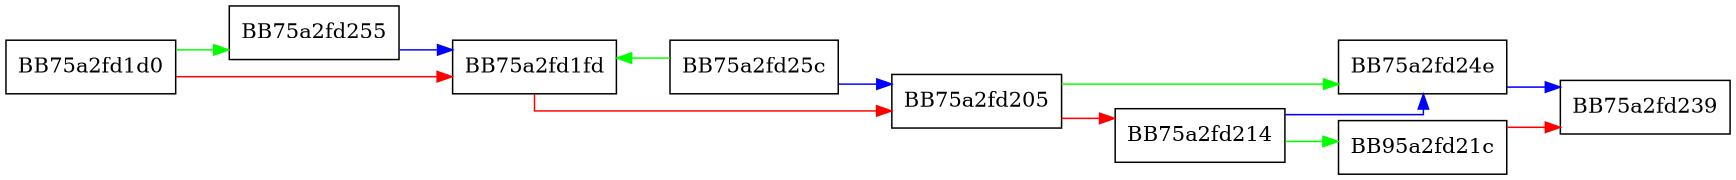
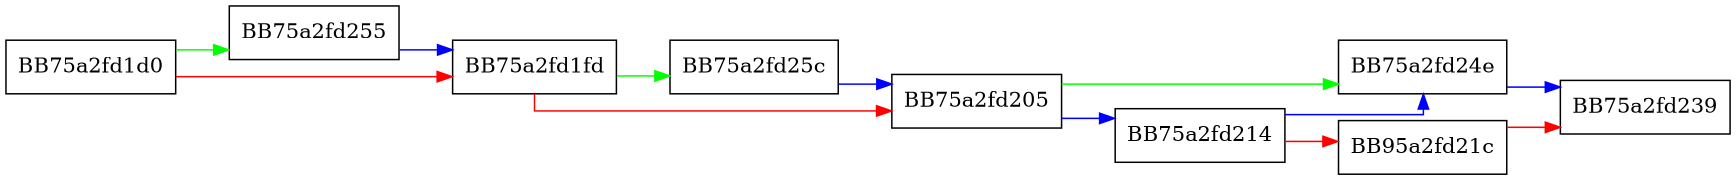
edge "BB75a2fd25c" -> "BB75a2fd1fd": reversed
edge "BB75a2fd205" -> "BB75a2fd214": color red -> blue
edge "BB75a2fd214" -> "BB95a2fd21c": color green -> red
